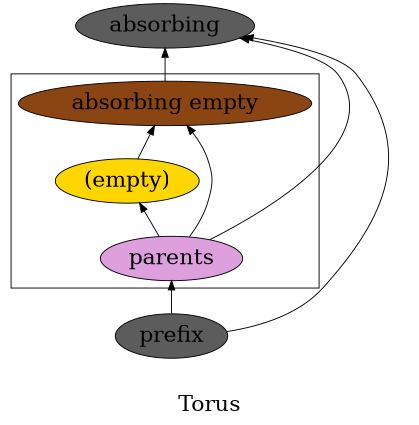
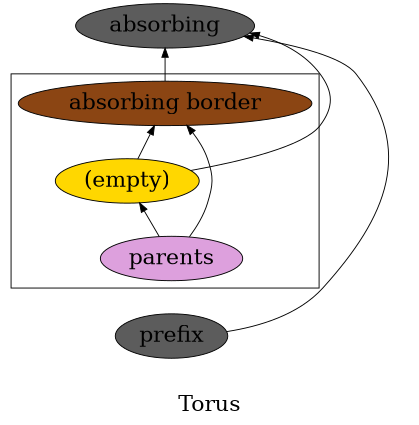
node "absorbing empty": label "absorbing empty" -> "absorbing border"
edge "parents" -> "absorbing": now "(empty)" -> "absorbing"
edge "prefix" -> "parents": removed
